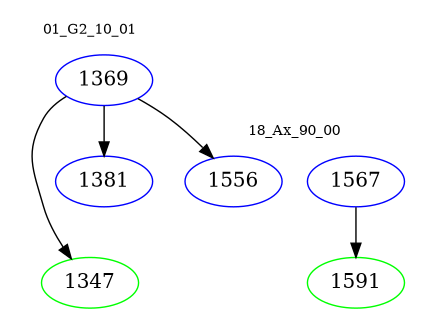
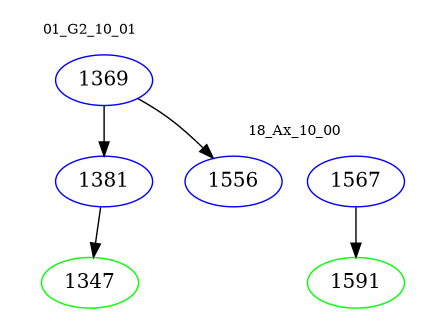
cluster "18_Ax_90_00": label "18_Ax_90_00" -> "18_Ax_10_00"
edge "1369" -> "1347": now "1381" -> "1347"
